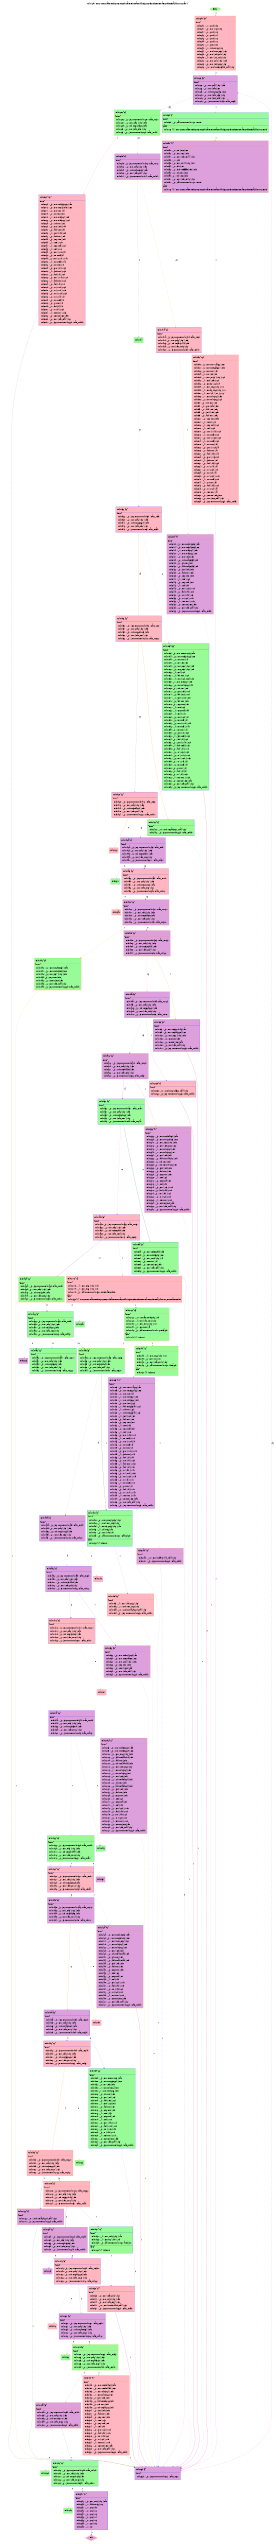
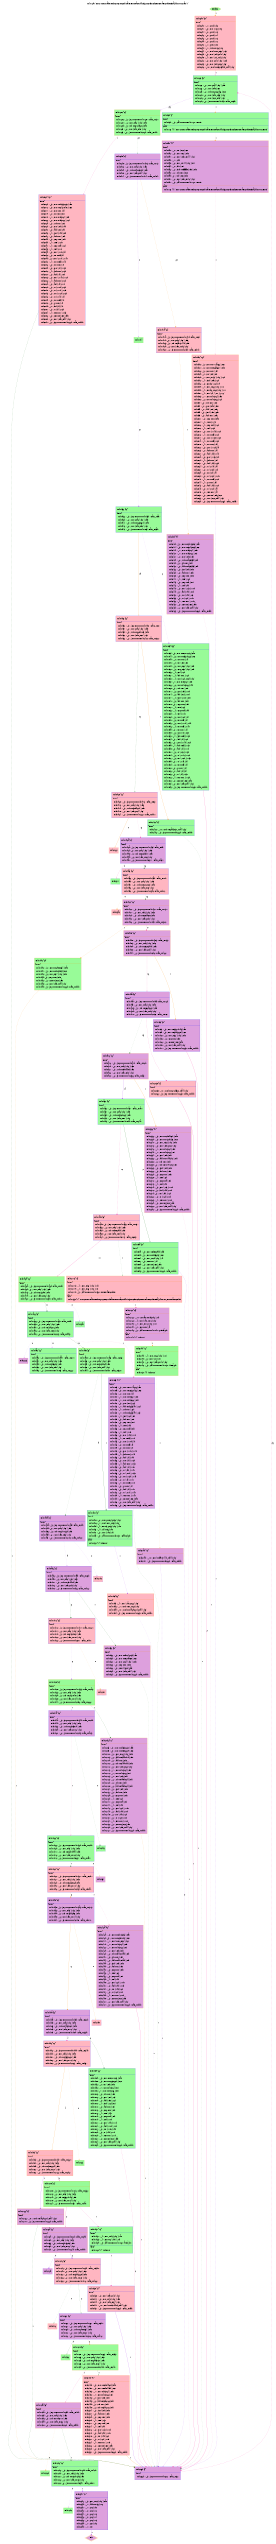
node "Entry": label "Entry" -> "Desktop"
node "0x4018c2 [32]": fillcolor plum -> palegreen
node "0x401936 [28]": fillcolor lightpink -> palegreen
node "0x402182 [25]": fillcolor palegreen -> plum
node "0x401b2e [28]": added
node "0x401c0e [28]": fillcolor lightpink -> palegreen
